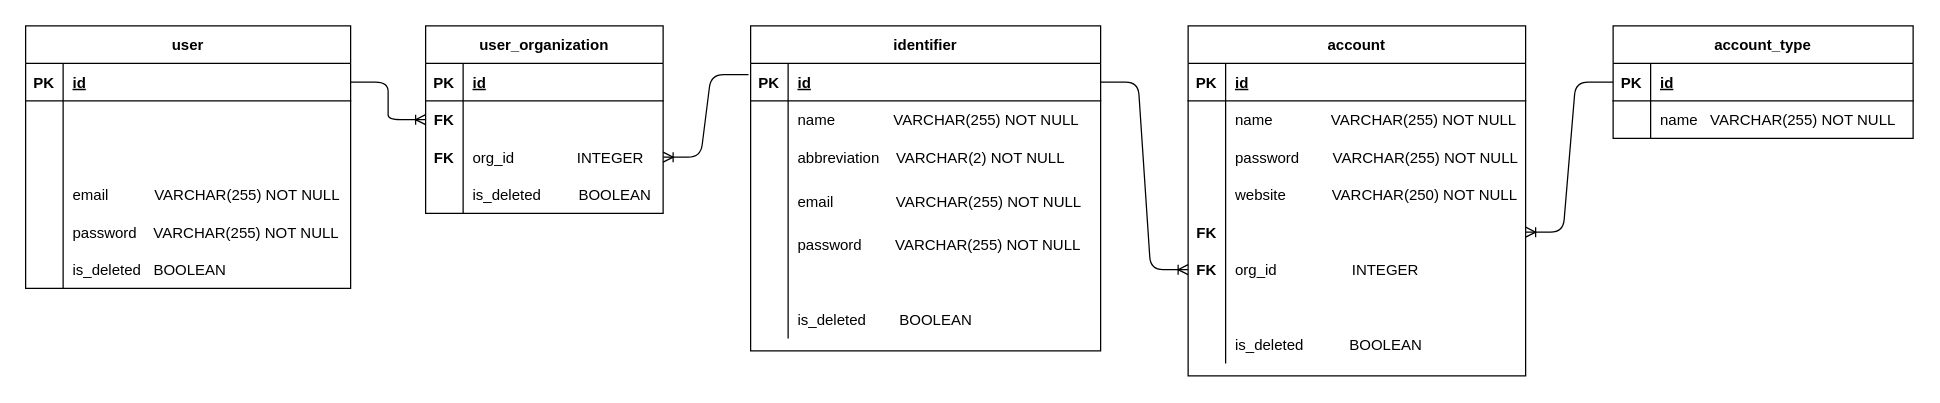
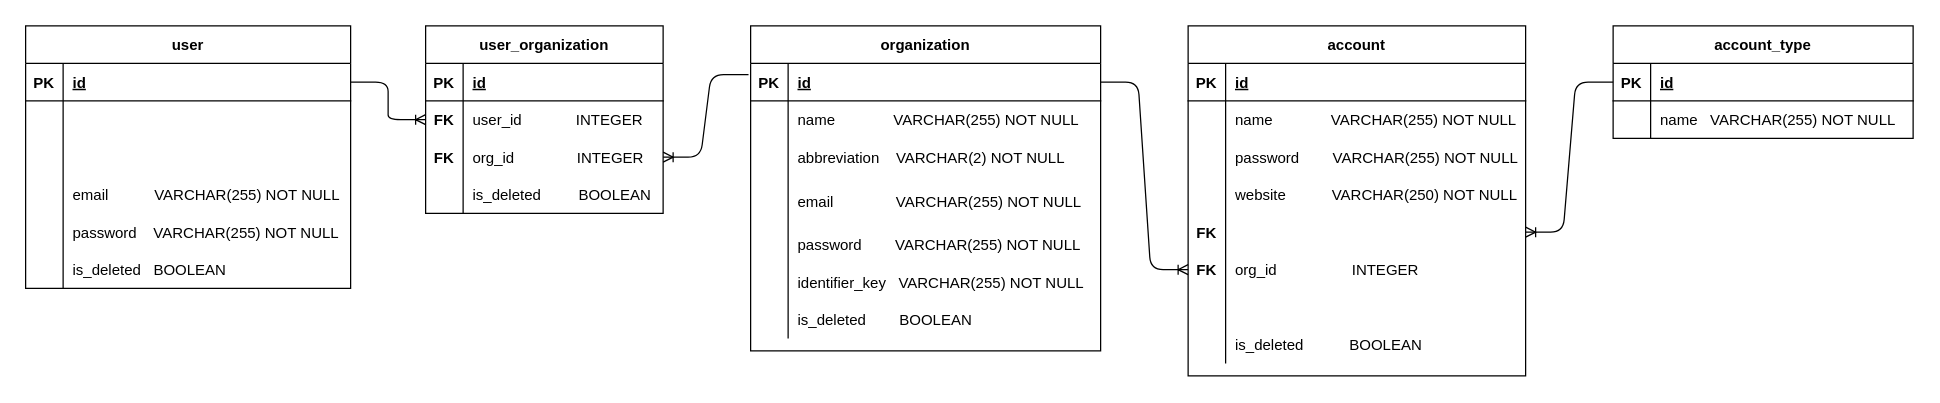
node "identifier": label "identifier" -> "organization"
node "user_id INTEGER": added
node "identifier_key VARCHAR(255) NOT NULL": added
